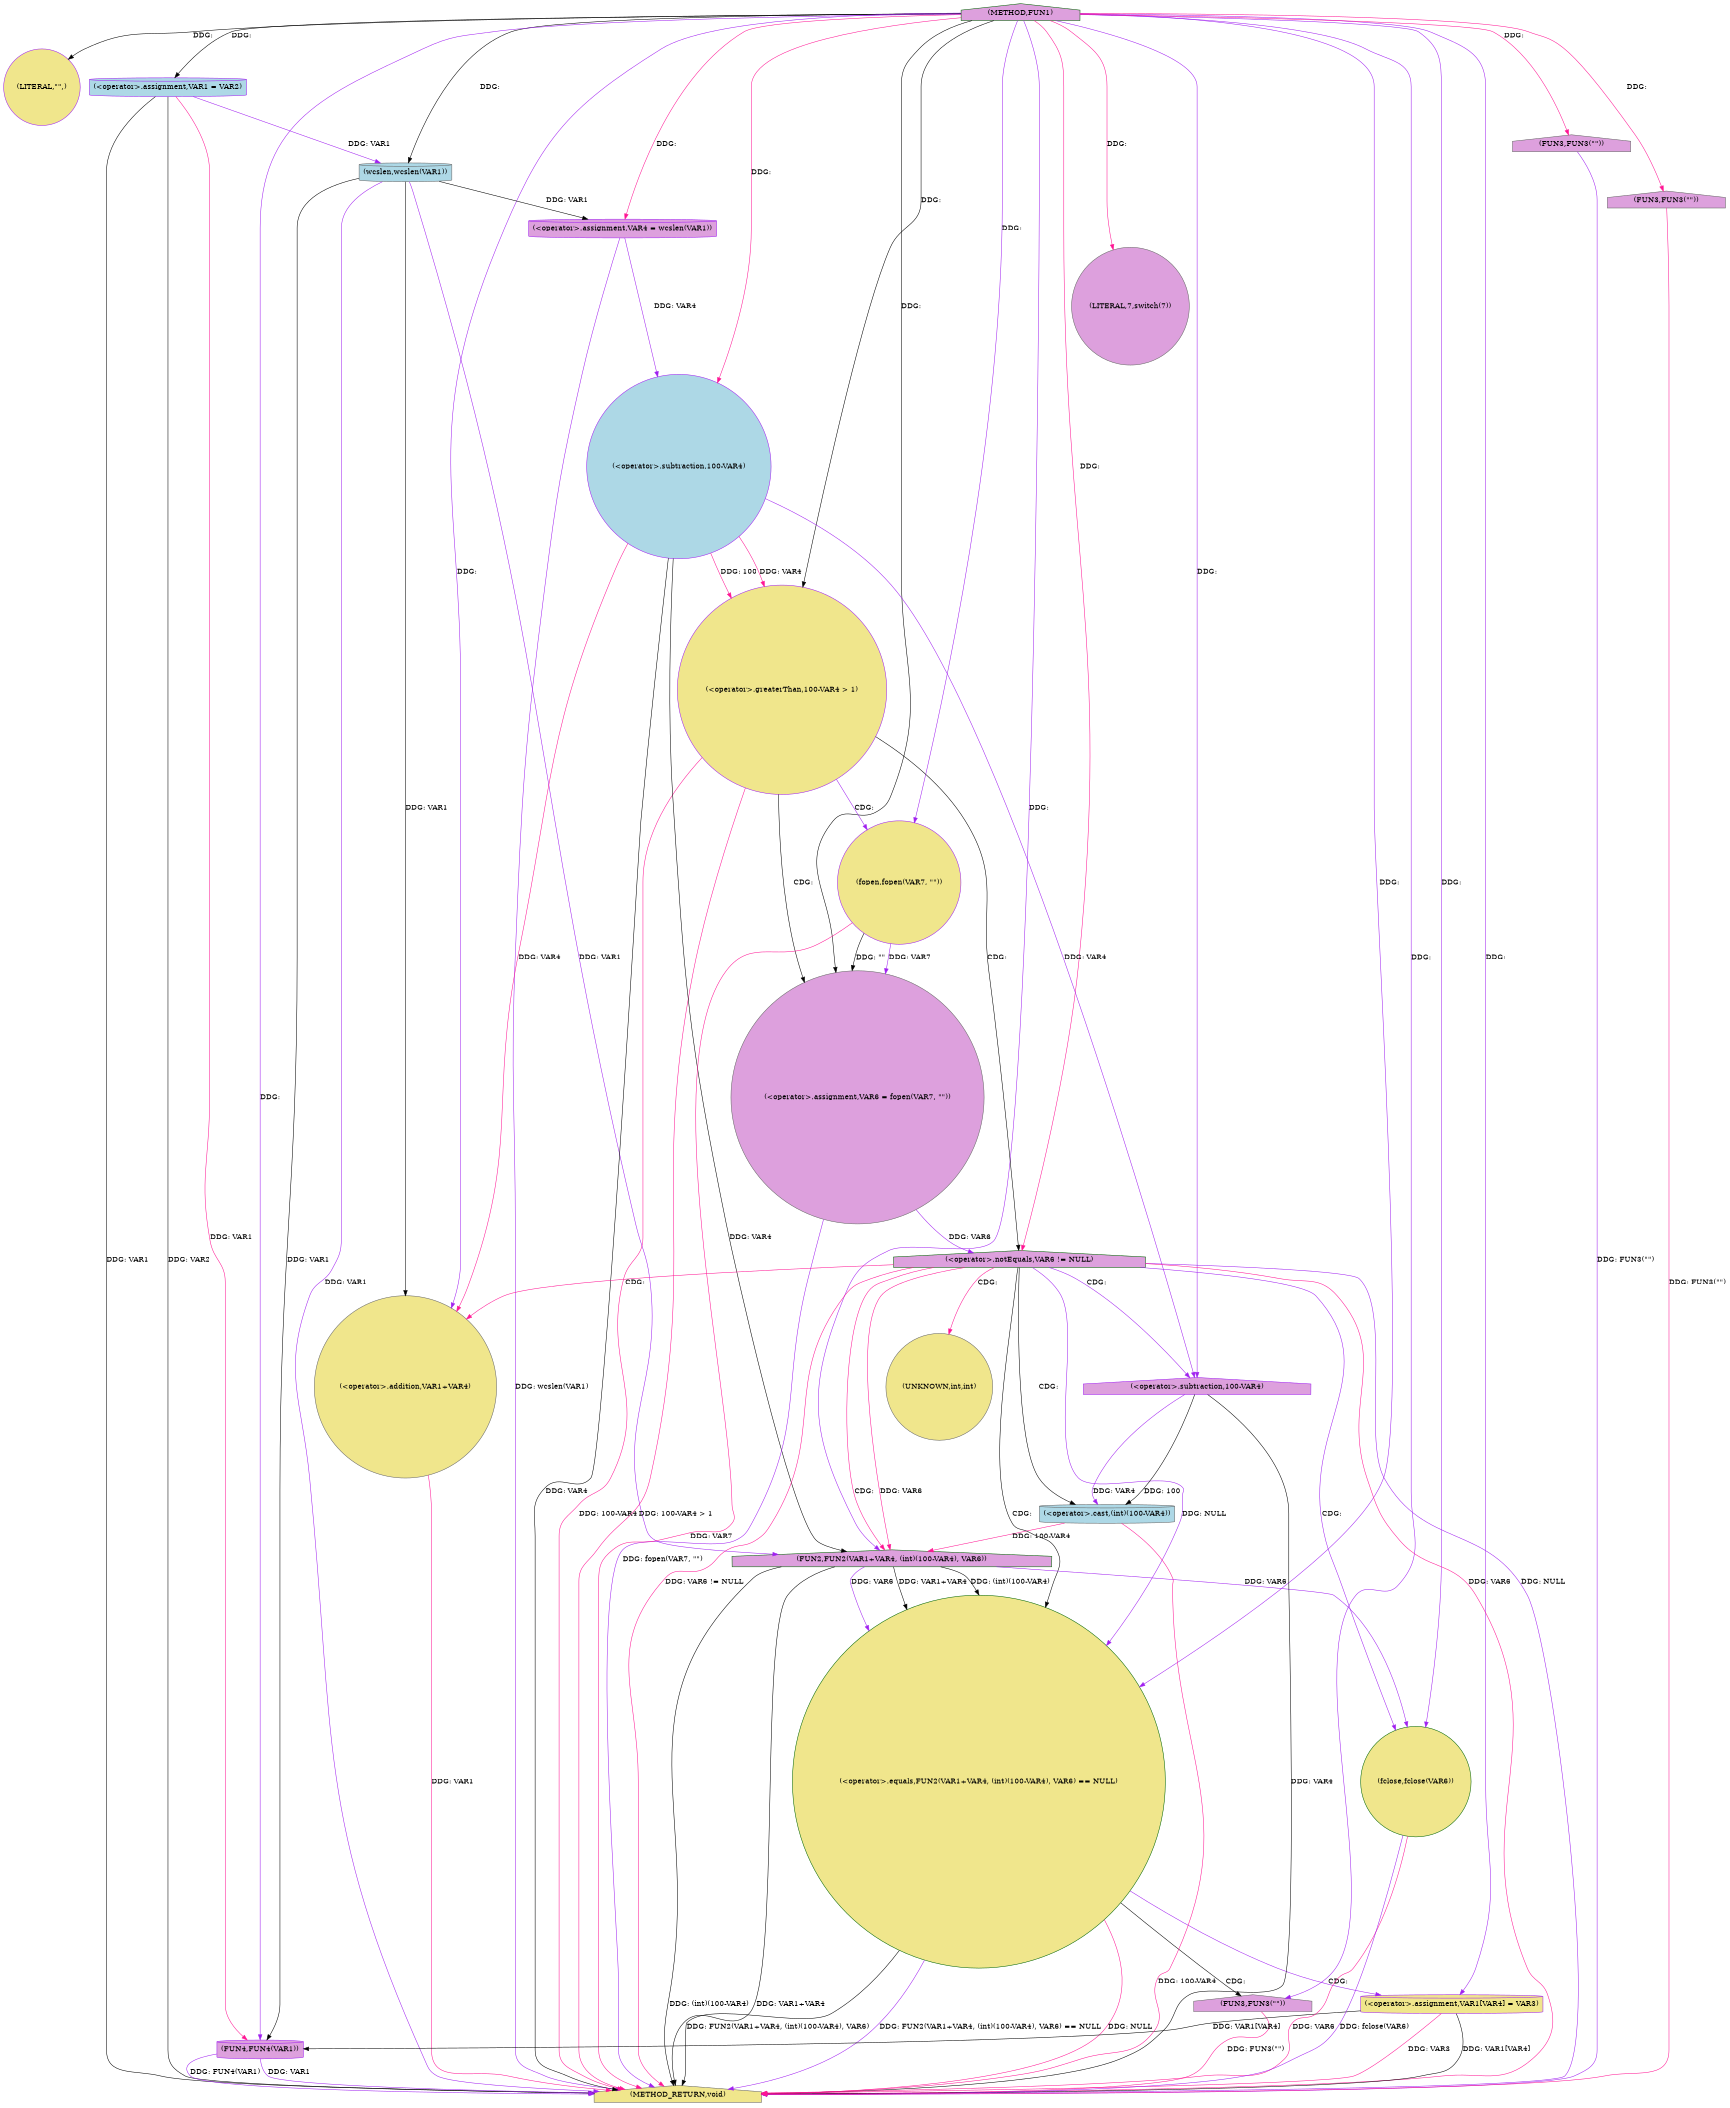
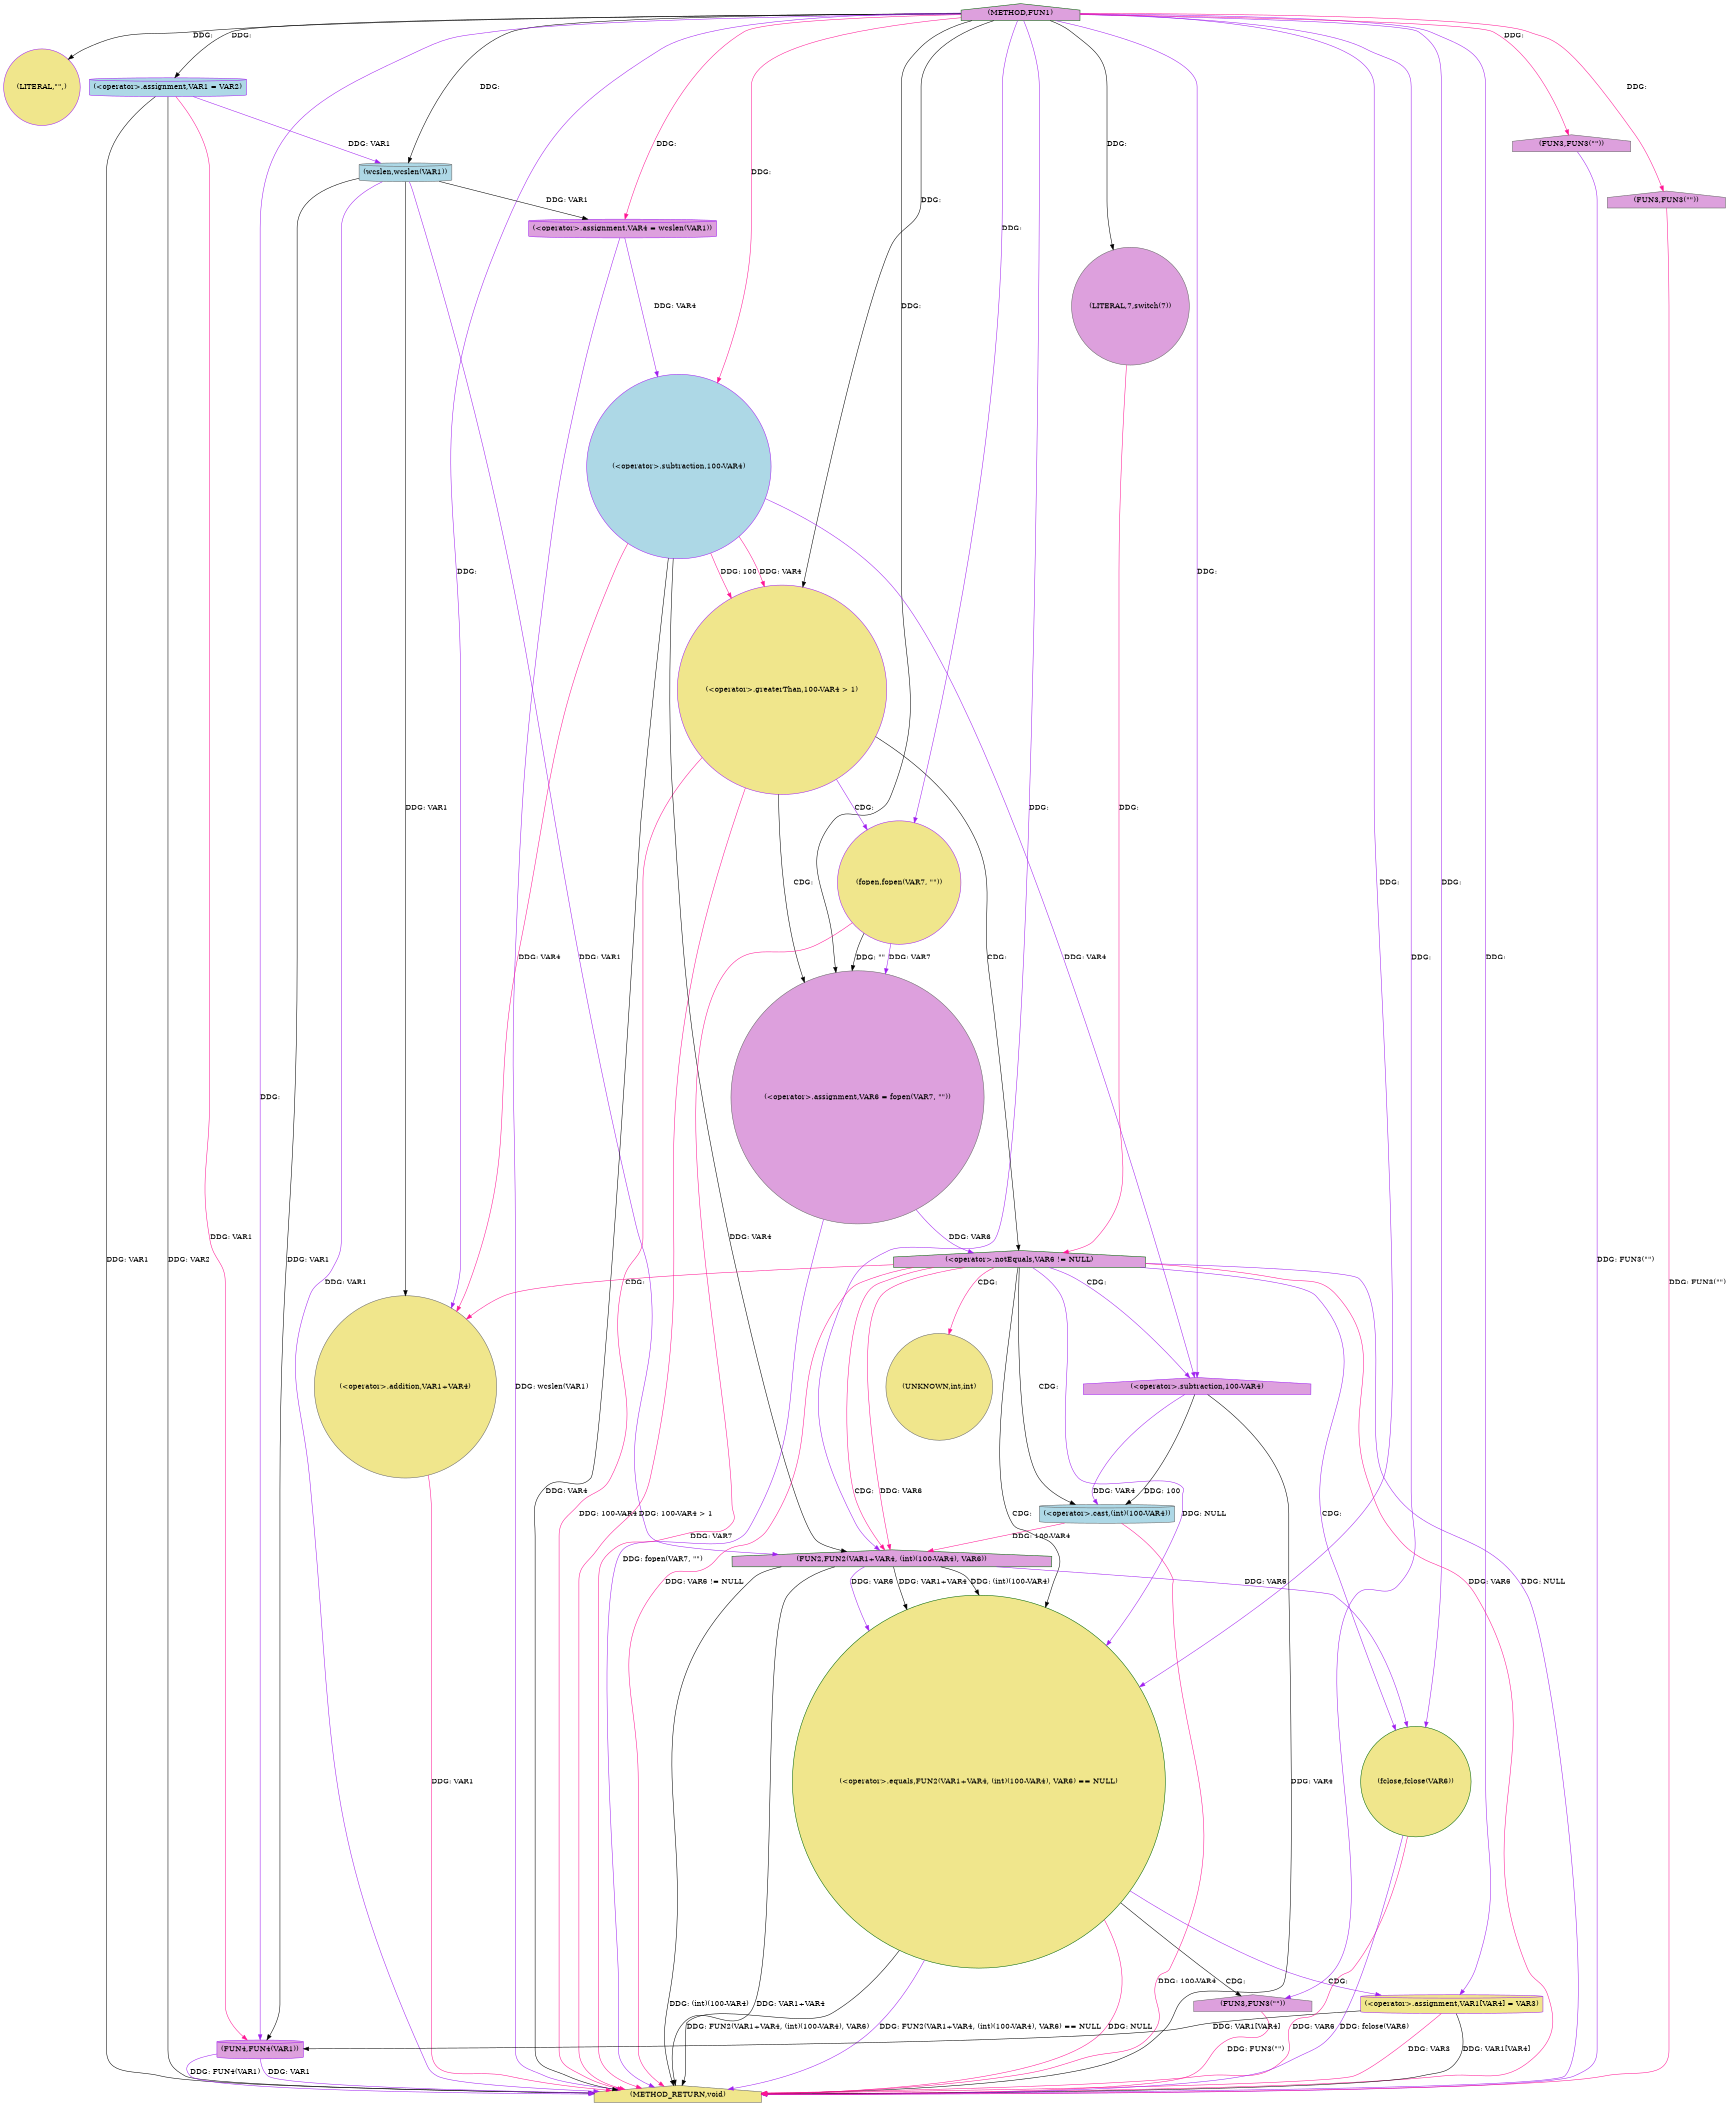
edge "(METHOD,FUN1)" -> "(LITERAL,7,switch(7))": color deeppink -> black
edge "(METHOD,FUN1)" -> "(<operator>.notEquals,VAR6 != NULL)": now "(LITERAL,7,switch(7))" -> "(<operator>.notEquals,VAR6 != NULL)"
